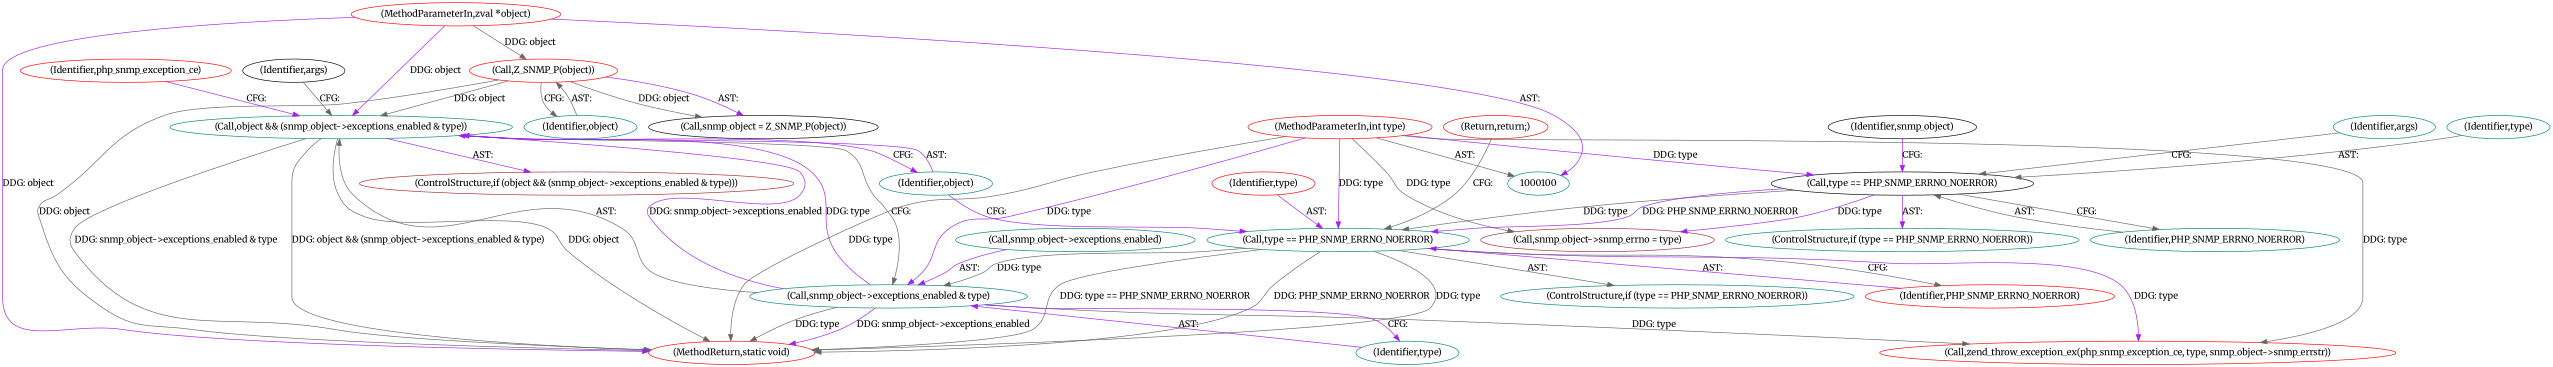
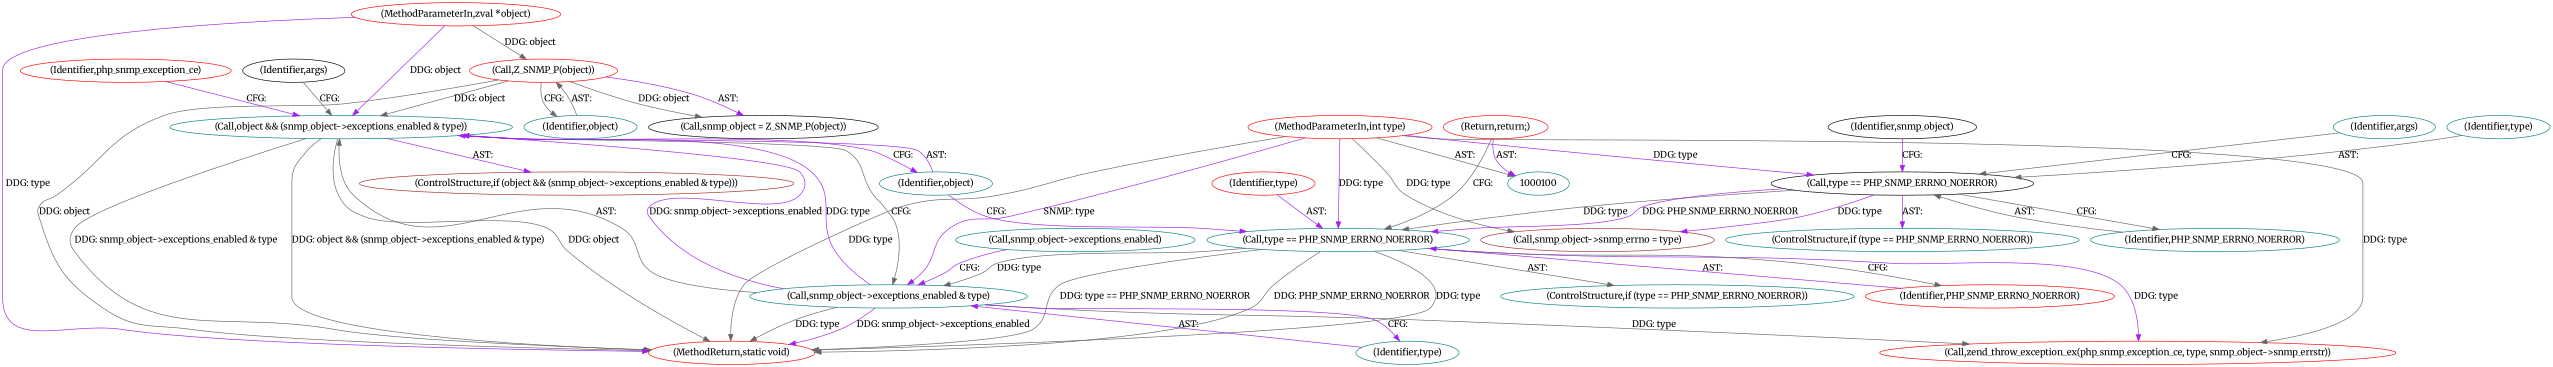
edge "(MethodParameterIn,zval *object)" -> "1000100": now "(Return,return;)" -> "1000100"
edge "(MethodParameterIn,zval *object)" -> "(MethodReturn,static void)": label "DDG: object" -> "DDG: type"
edge "(MethodParameterIn,int type)" -> "(Call,snmp_object->exceptions_enabled & type)": label "DDG: type" -> "SNMP: type"
edge "(Call,snmp_object->exceptions_enabled)" -> "(Call,snmp_object->exceptions_enabled & type)": label "AST: " -> "CFG: "
